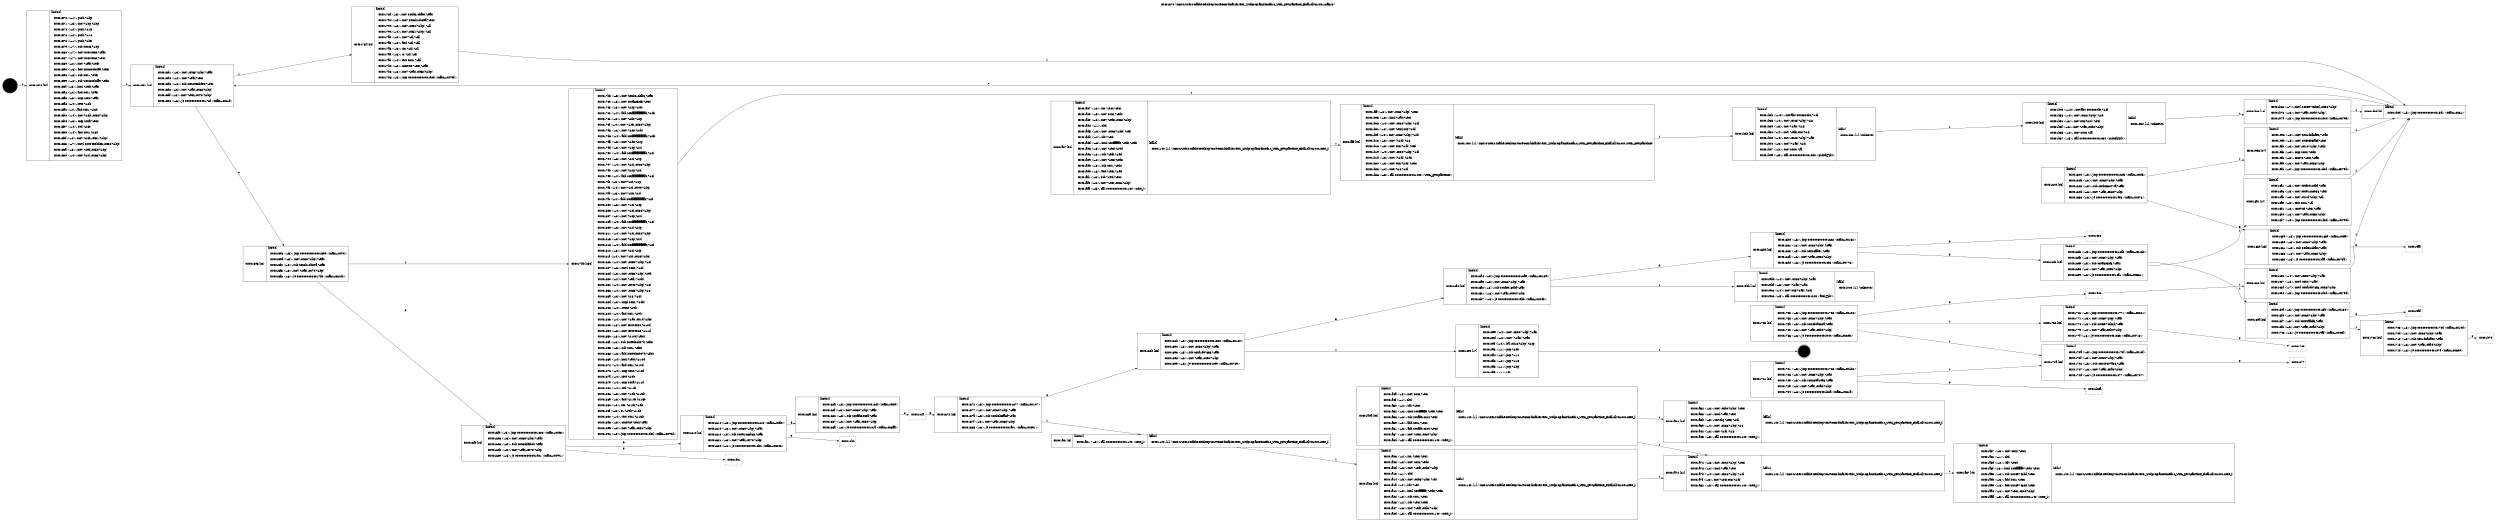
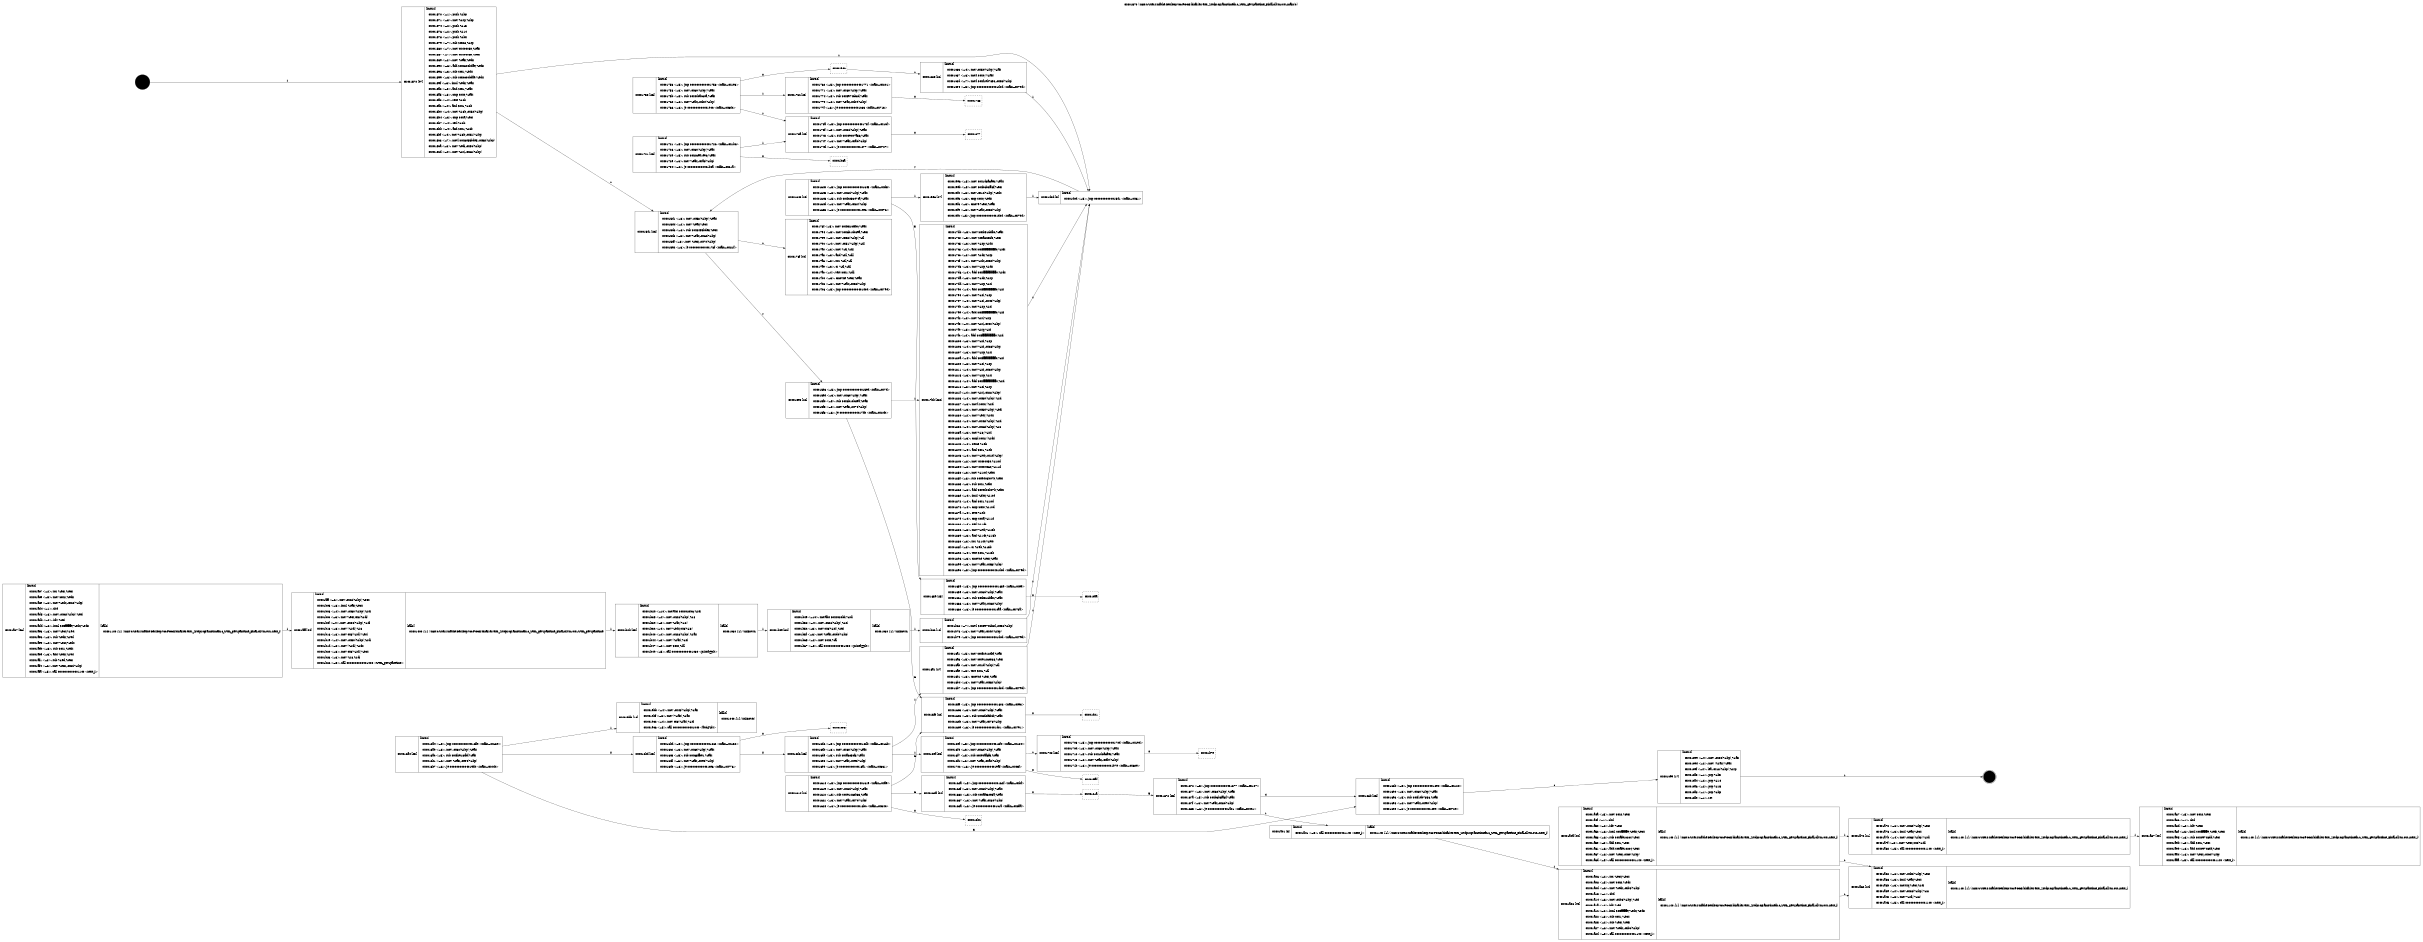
edge "0x40178f [44]" -> "0x401d0d [5]": now "0x401570 [97]" -> "0x401d0d [5]"
edge "0x40168b [25]" -> "0x4016a4 [25]": reversed
edge "0x4015fe [22]" -> "0x401614 [22]": reversed
edge "0x401a06 [44]" -> "0x401a72 [21]": now "0x401a06 [44]" -> "0x401a32 [24]"
